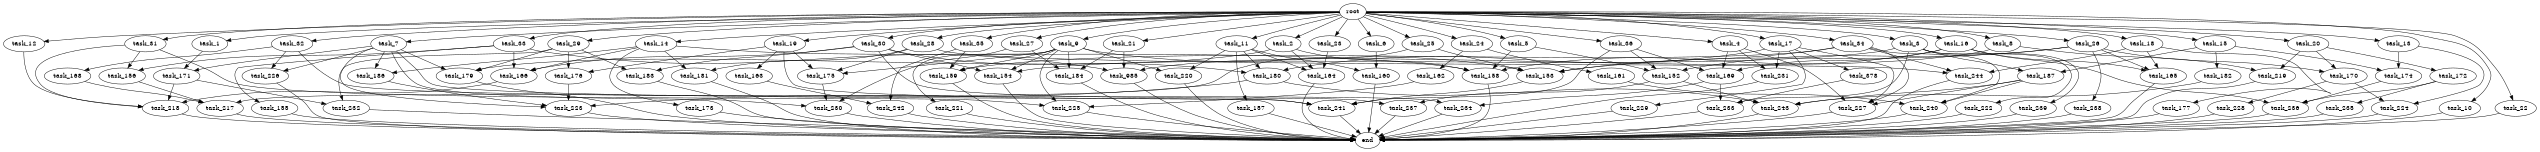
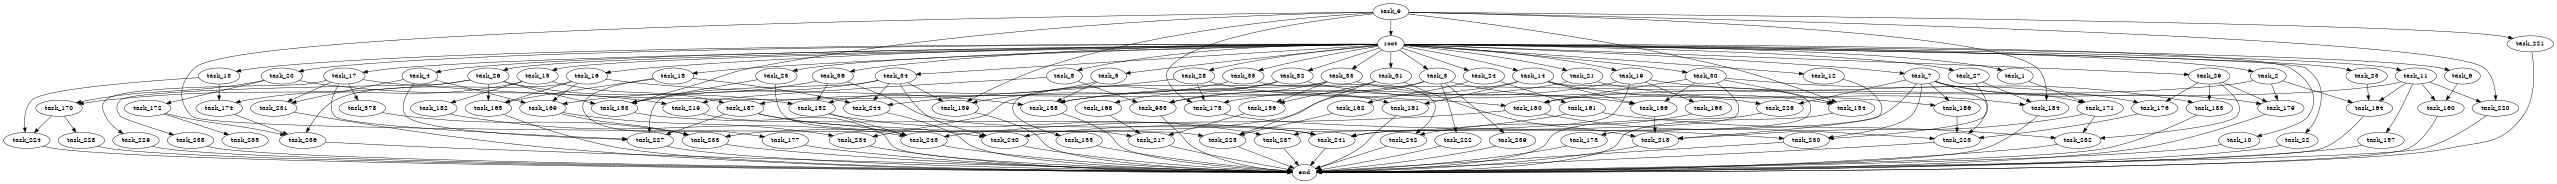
edge "root" -> "task_9": reversed
edge "task_161" -> "task_232": added
edge "task_235" -> "end": removed
